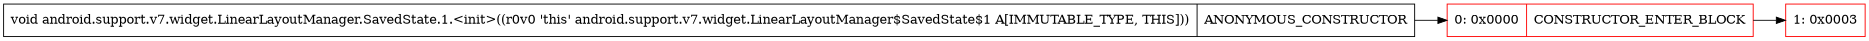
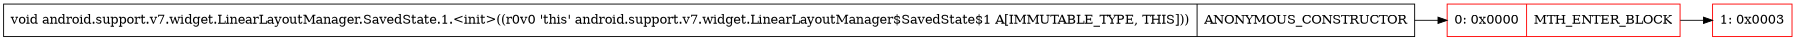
node "0: 0x0000": text "CONSTRUCTOR_ENTER_BLOCK" -> "MTH_ENTER_BLOCK"
